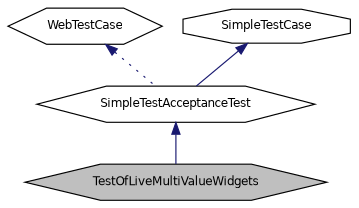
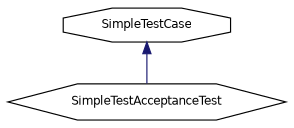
node "WebTestCase": removed
node "TestOfLiveMultiValueWidgets": removed
